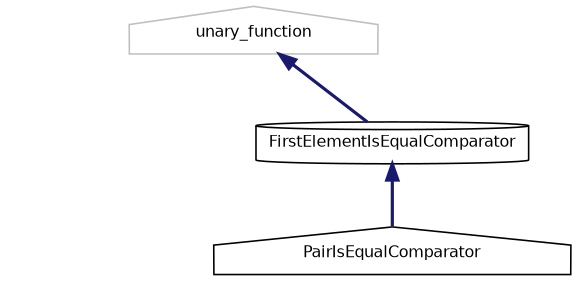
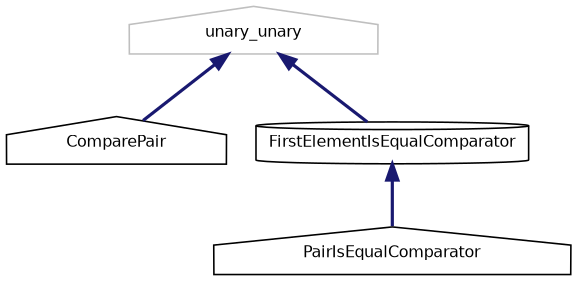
node "unary_function": label "unary_function" -> "unary_unary"
node "ComparePair": added
